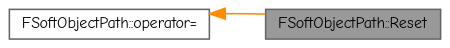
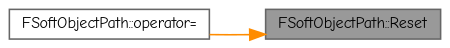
edge "FSoftObjectPath::Reset" -> "FSoftObjectPath::operator=": reversed
